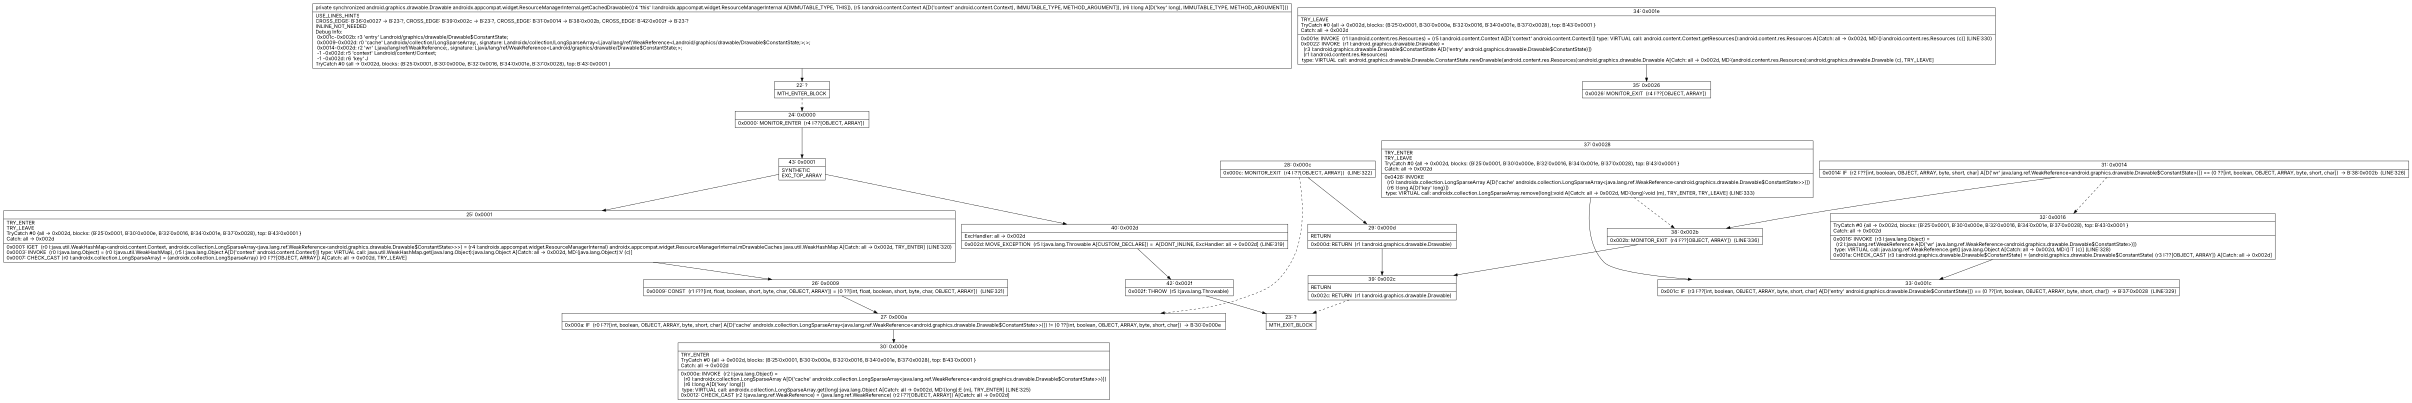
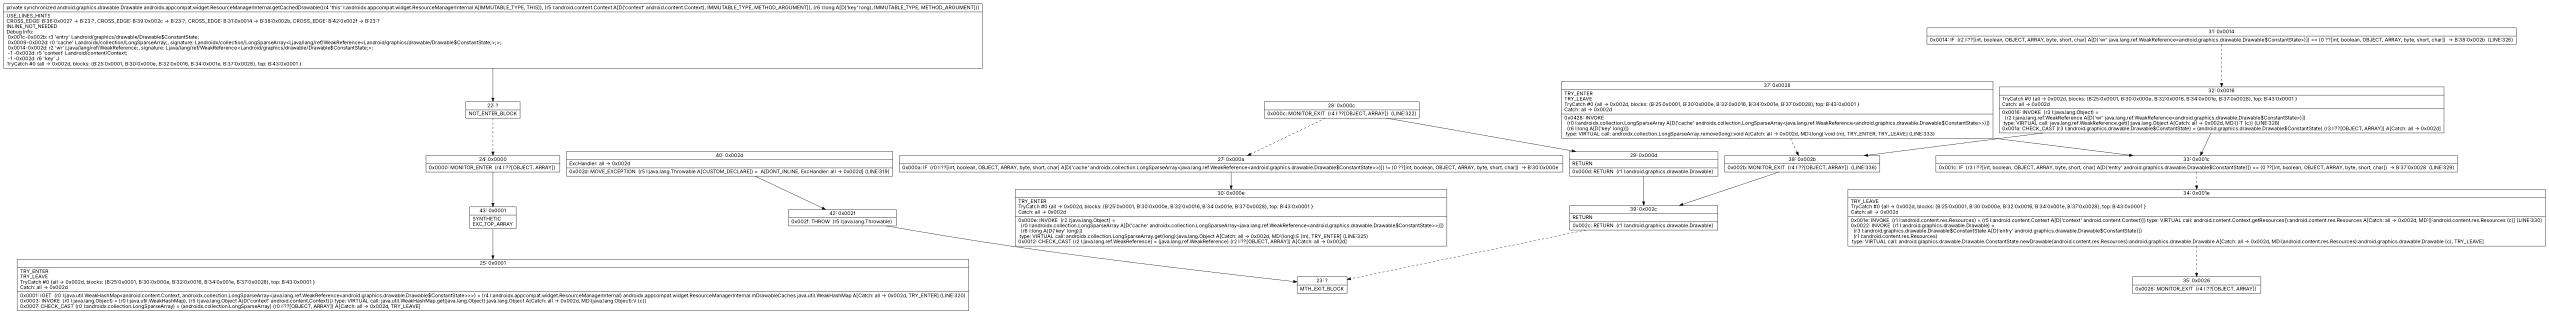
edge "34: 0x001e" -> "35: 0x0026": style solid -> dashed
node "22: ?": text "MTH_ENTER_BLOCK" -> "NOT_ENTER_BLOCK"
edge "33: 0x001c" -> "34: 0x001e": added
edge "43: 0x0001" -> "40: 0x002d": removed
edge "31: 0x0014" -> "38: 0x002b": now "32: 0x0016" -> "38: 0x002b"
node "26: 0x0009": removed
